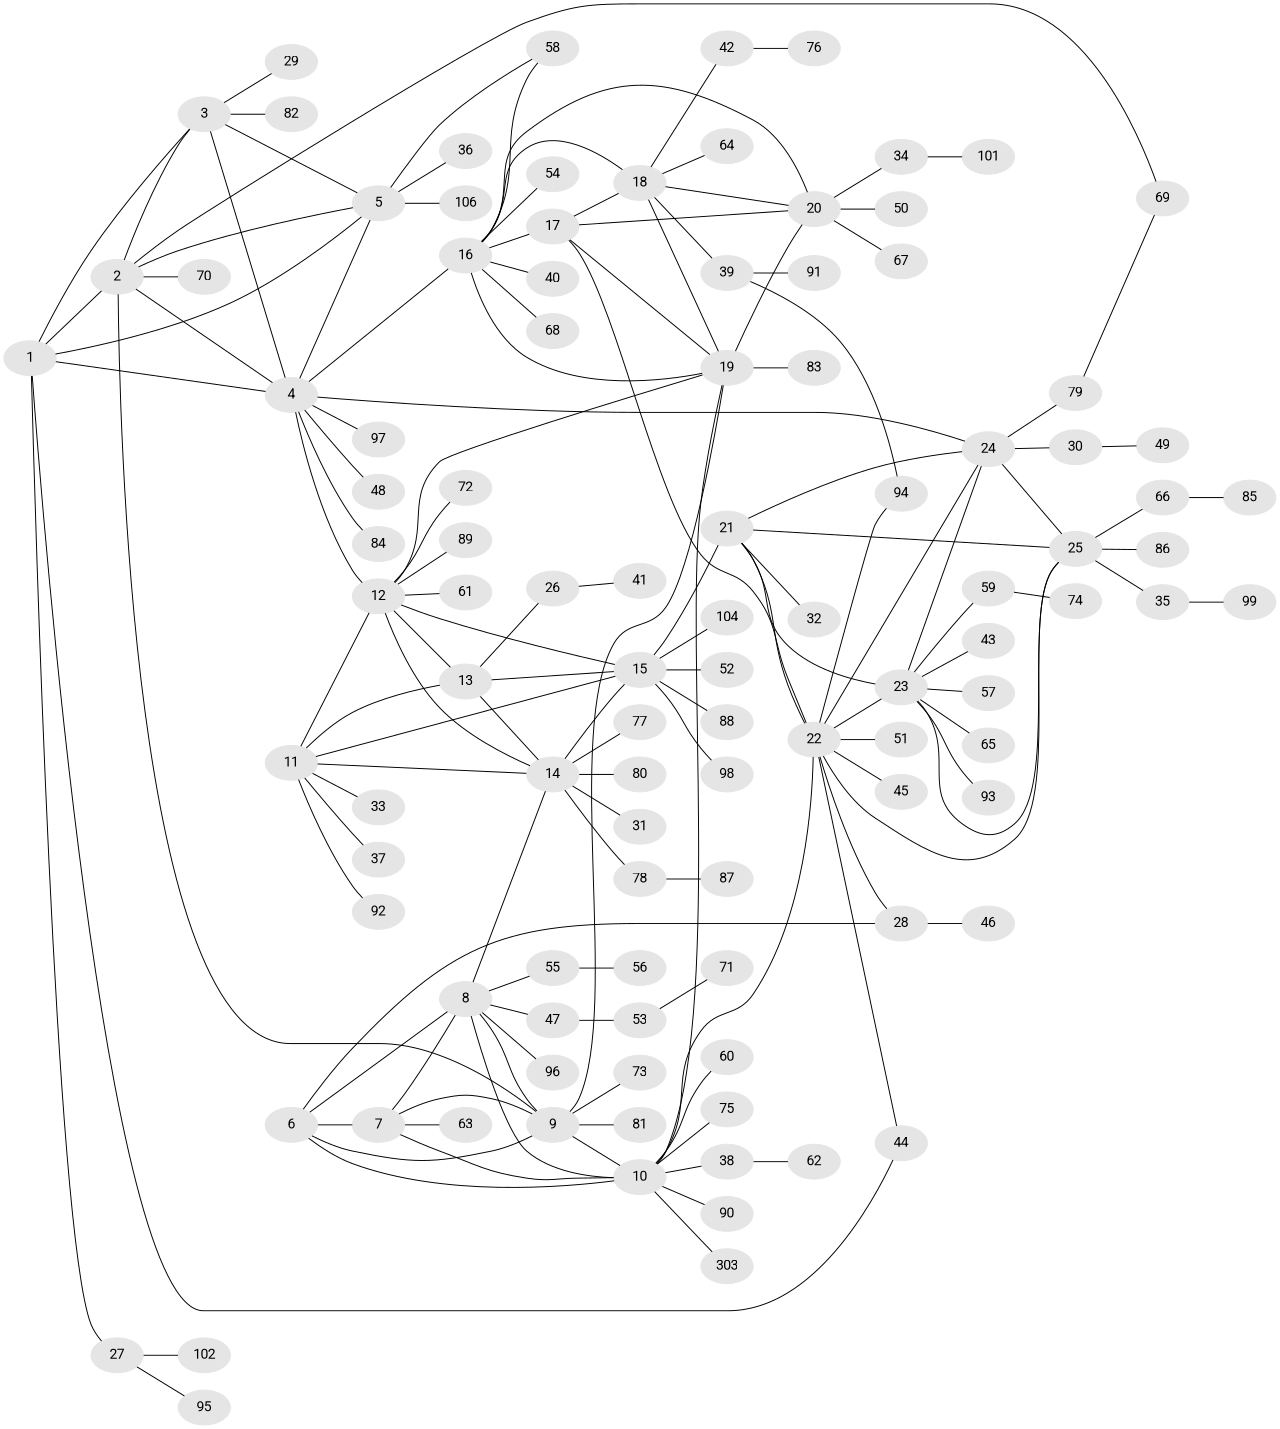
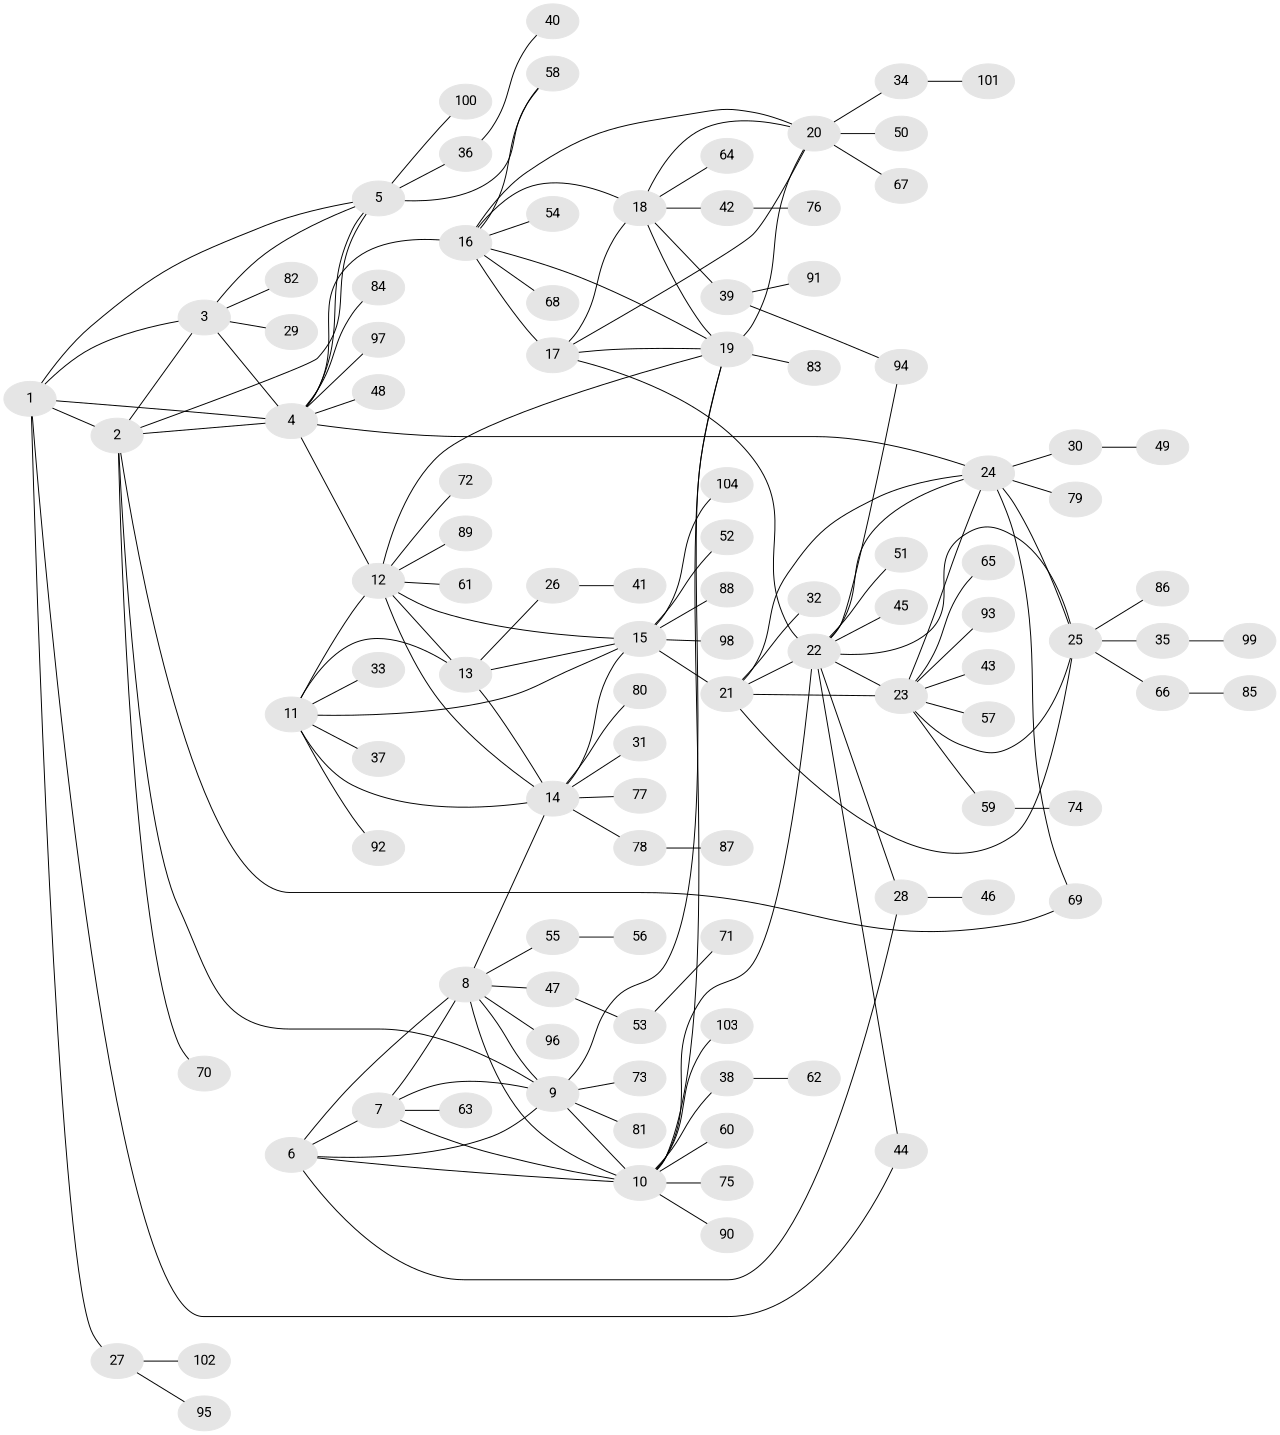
node "106": label "106" -> "100"
edge "16" -- "40": now "36" -- "40"
edge "69" -- "79": now "69" -- "24"
node "303": label "303" -> "103"
